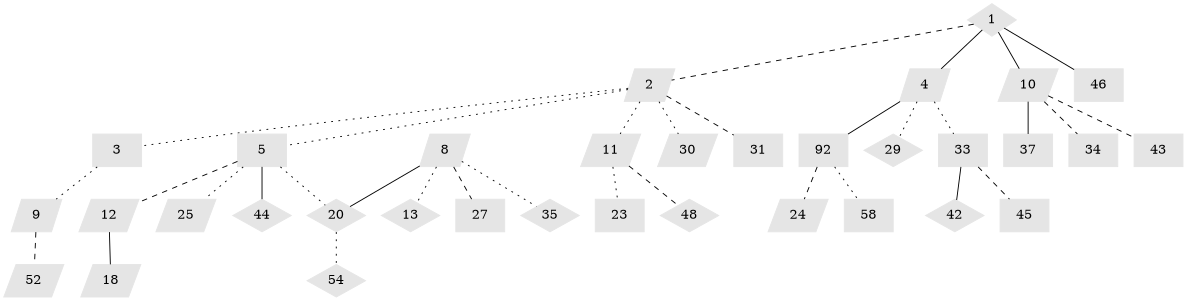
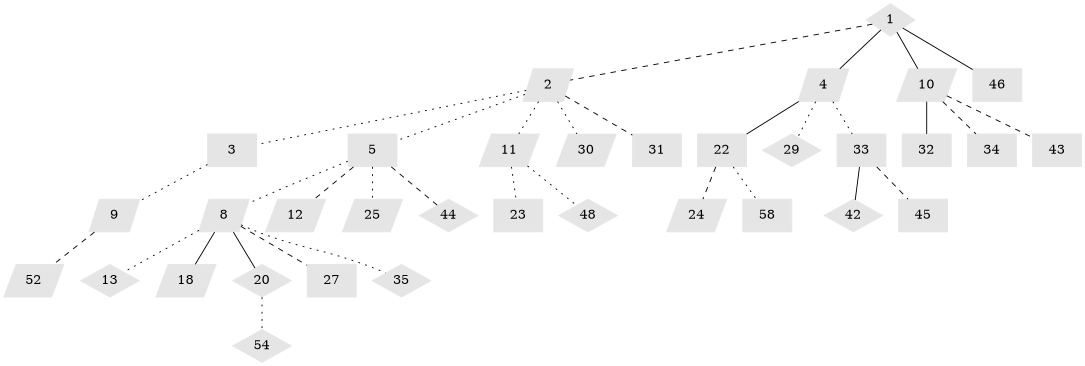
node "92": label "92" -> "22"
node "37": label "37" -> "32"
edge "5" -- "44": style solid -> dashed
edge "5" -- "20": now "5" -- "8"
edge "11" -- "48": style dashed -> dotted
edge "12" -- "18": now "8" -- "18"
